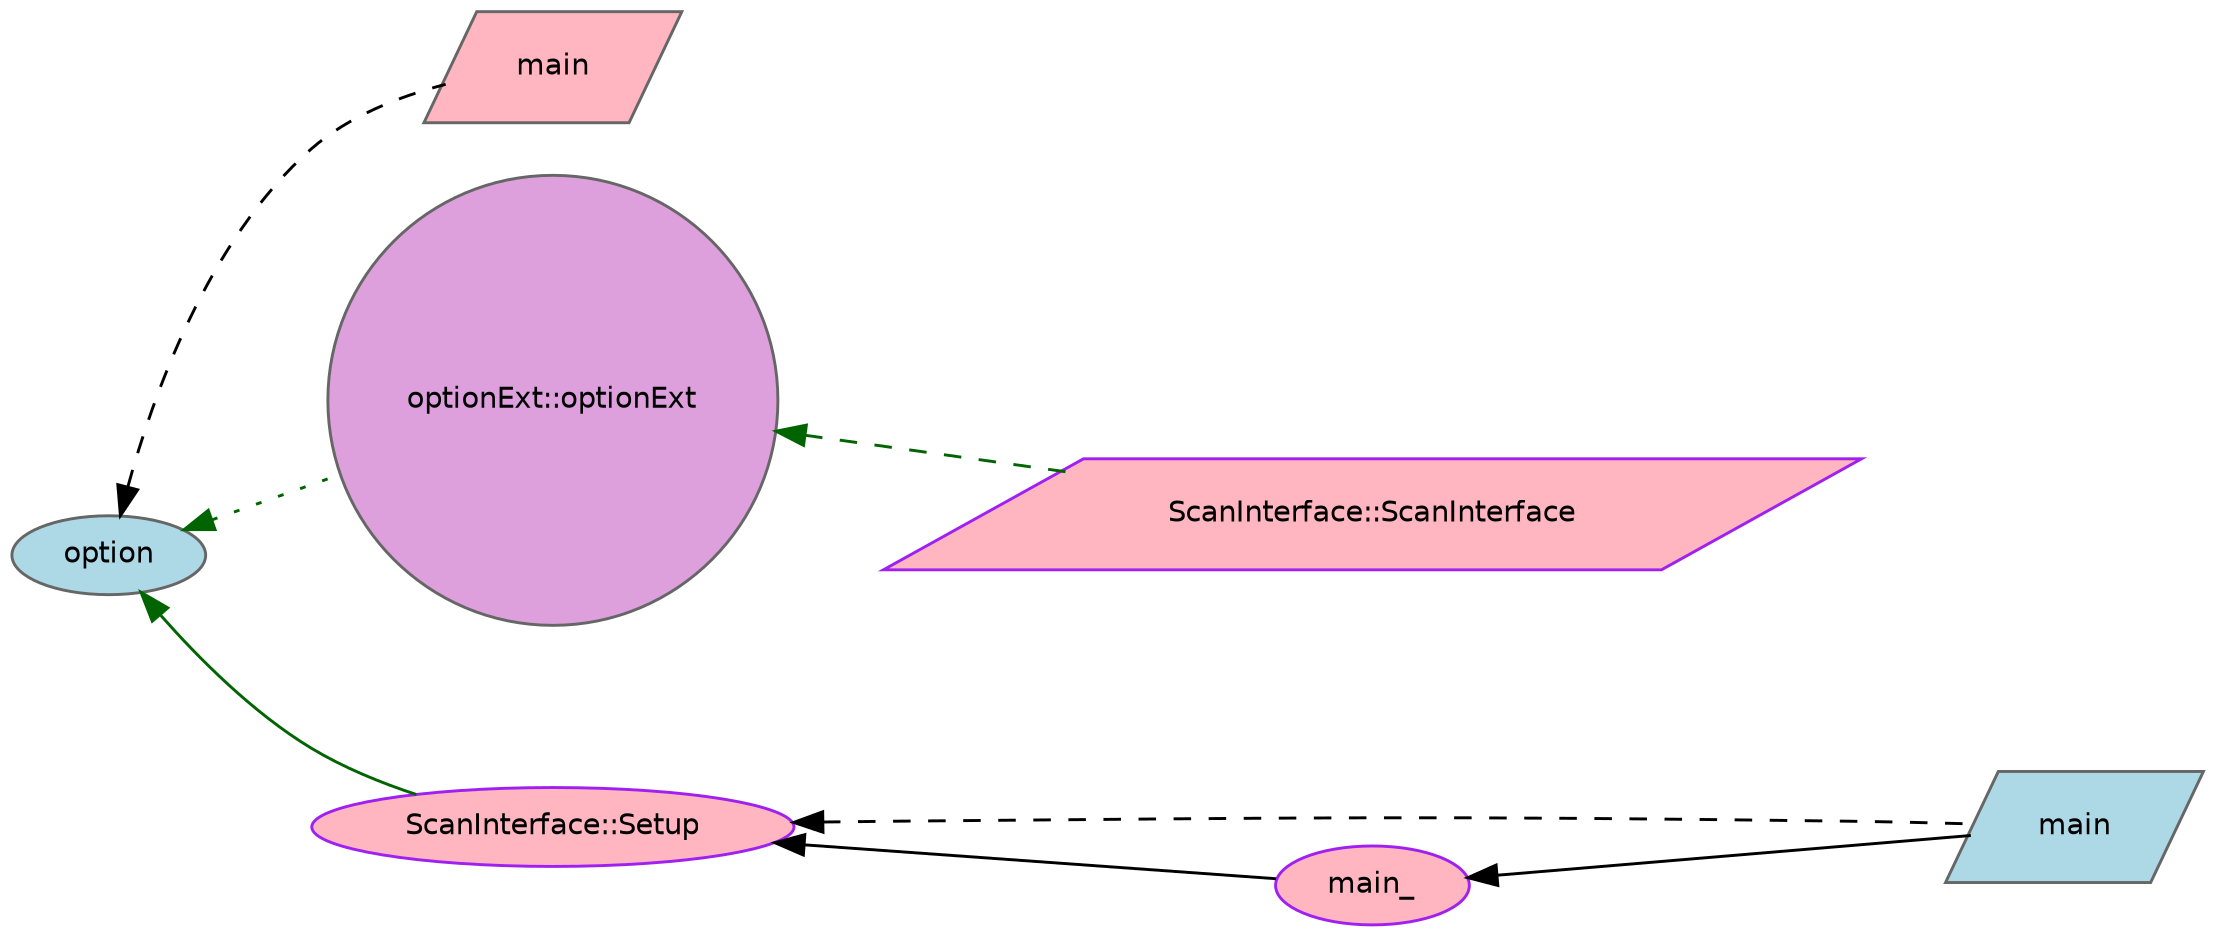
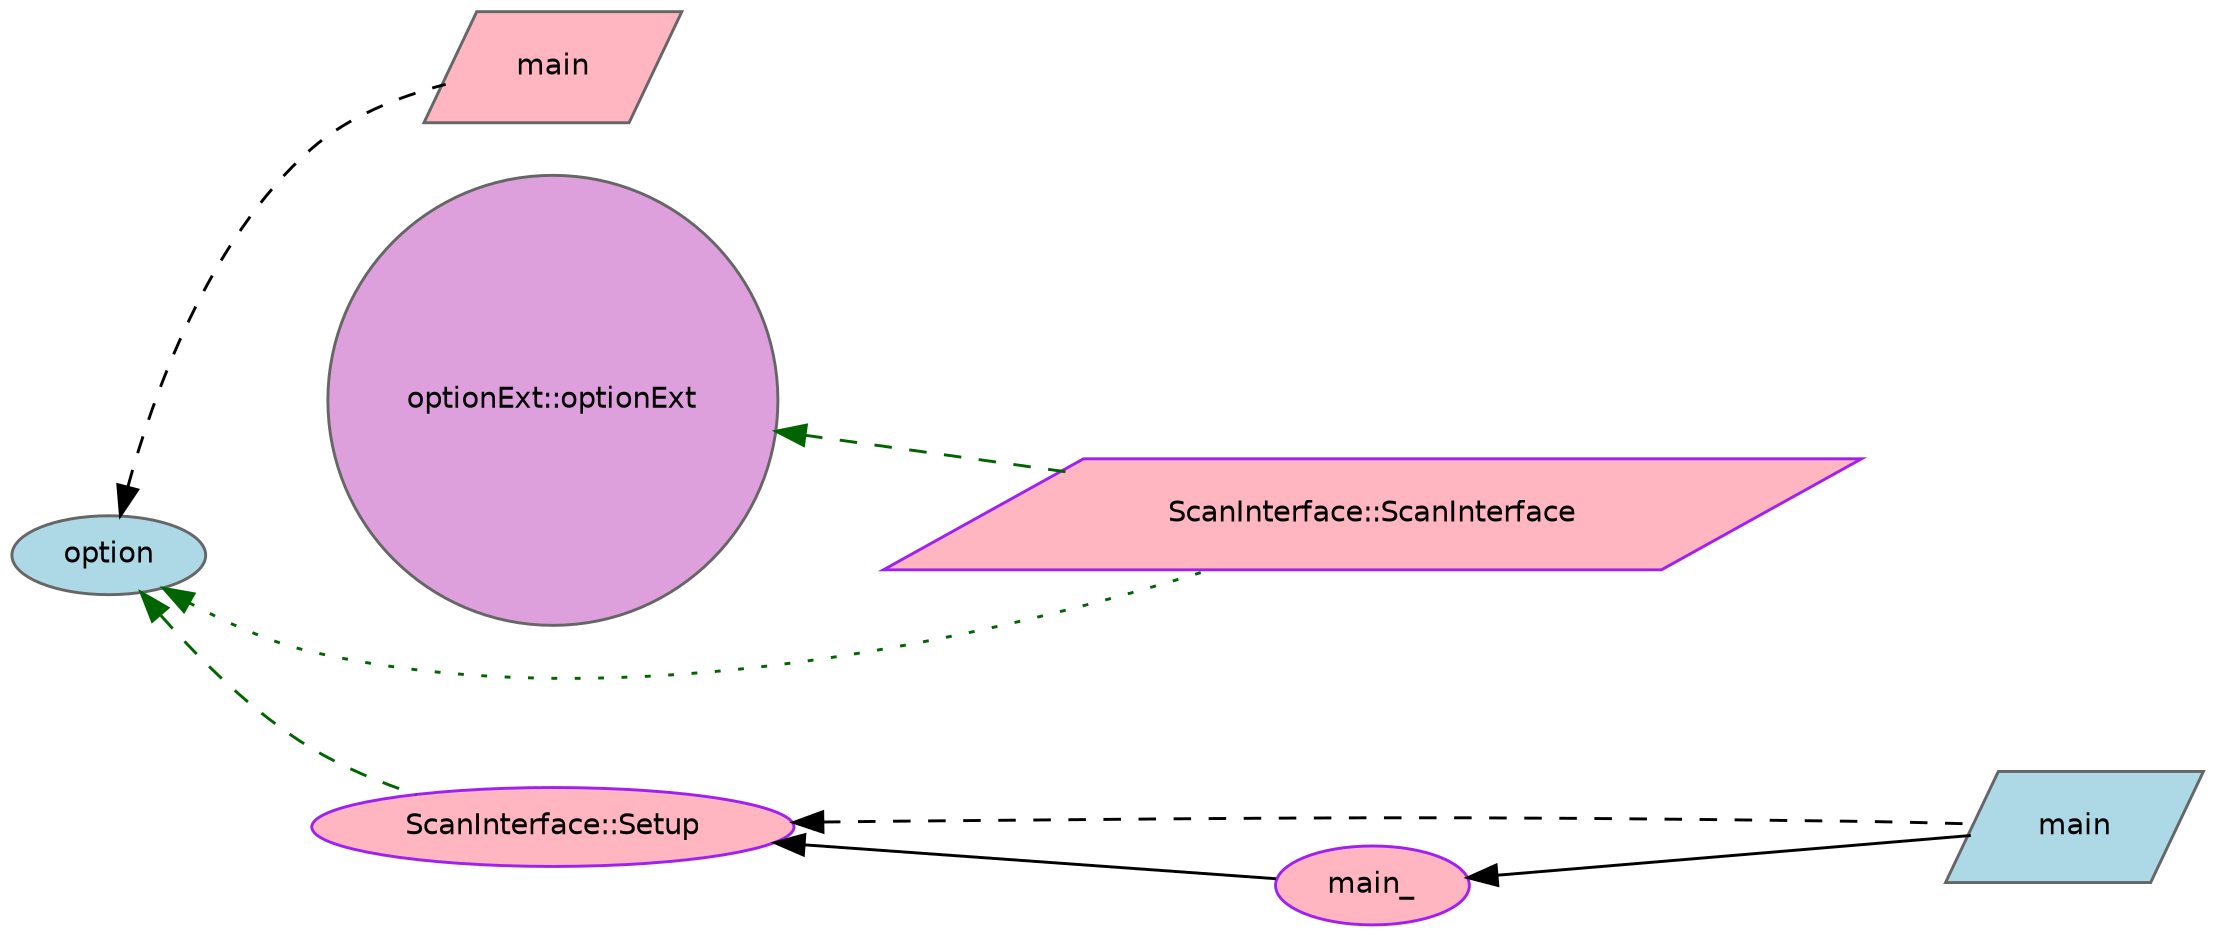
edge "optionExt::optionExt" -> "option": now "ScanInterface::ScanInterface" -> "option"
edge "ScanInterface::Setup" -> "option": style solid -> dashed
